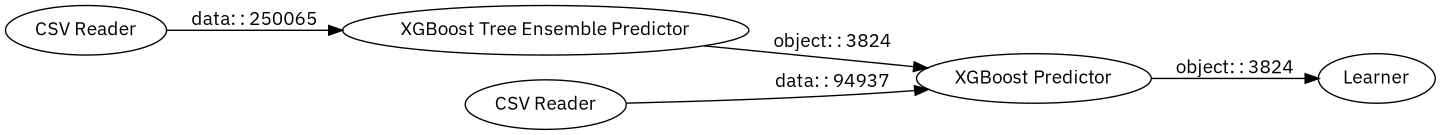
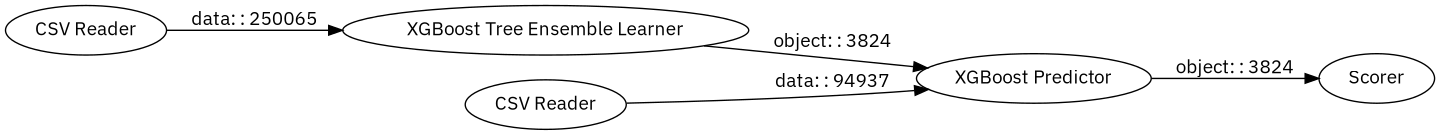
node "XGBoost Tree Ensemble Predictor": label "XGBoost Tree Ensemble Predictor" -> "XGBoost Tree Ensemble Learner"
node "Learner": label "Learner" -> "Scorer"
